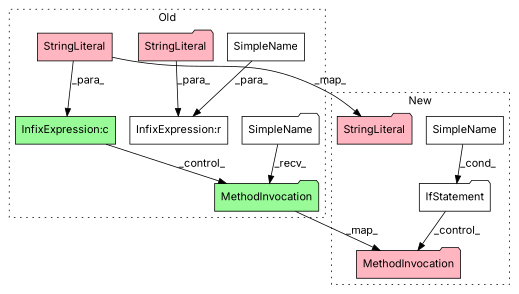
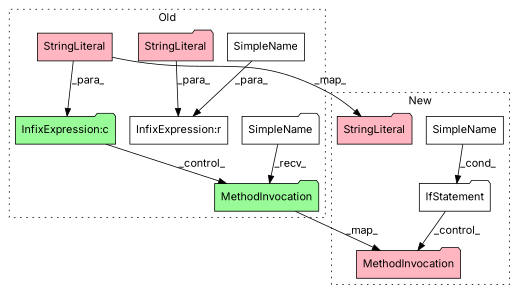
node "InfixExpression:c": shape box -> folder
